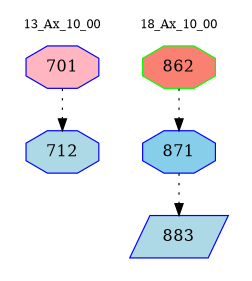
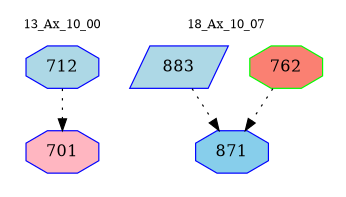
cluster "18_Ax_10_00": label "18_Ax_10_00" -> "18_Ax_10_07"
node "862": label "862" -> "762"
edge "701" -> "712": reversed
edge "871" -> "883": reversed
